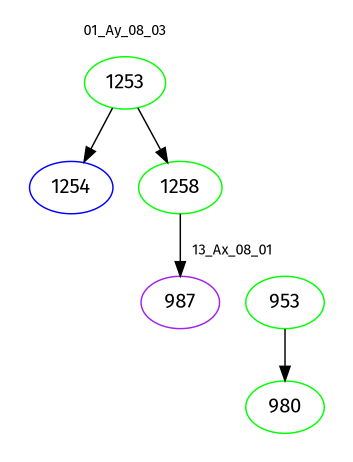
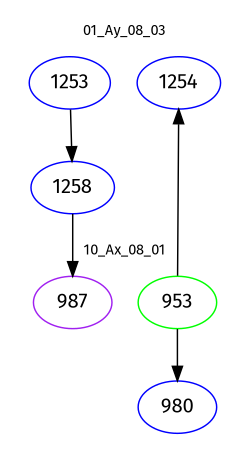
node "1253": color green -> blue
edge "1253" -> "1254": now "953" -> "1254"
node "1258": color green -> blue
cluster "13_Ax_08_01": label "13_Ax_08_01" -> "10_Ax_08_01"
node "980": color green -> blue
